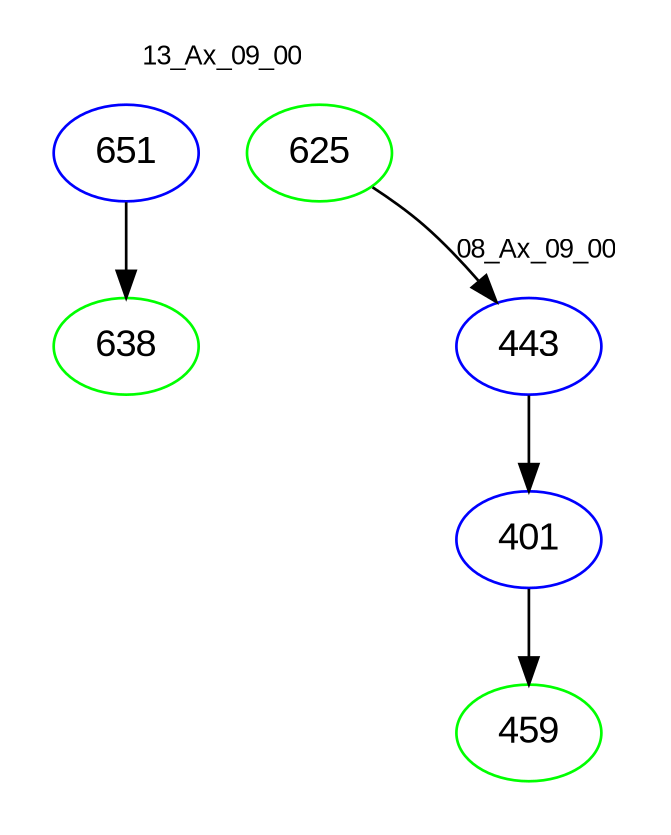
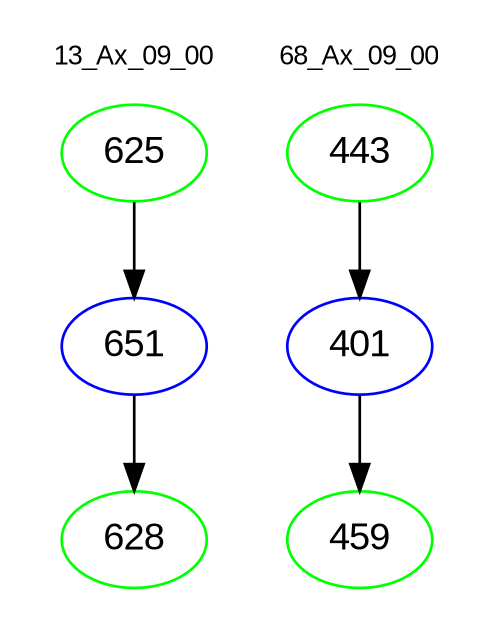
cluster "08_Ax_09_00": label "08_Ax_09_00" -> "68_Ax_09_00"
edge "625" -> "443": now "625" -> "651"
node "638": label "638" -> "628"
node "443": color blue -> green
